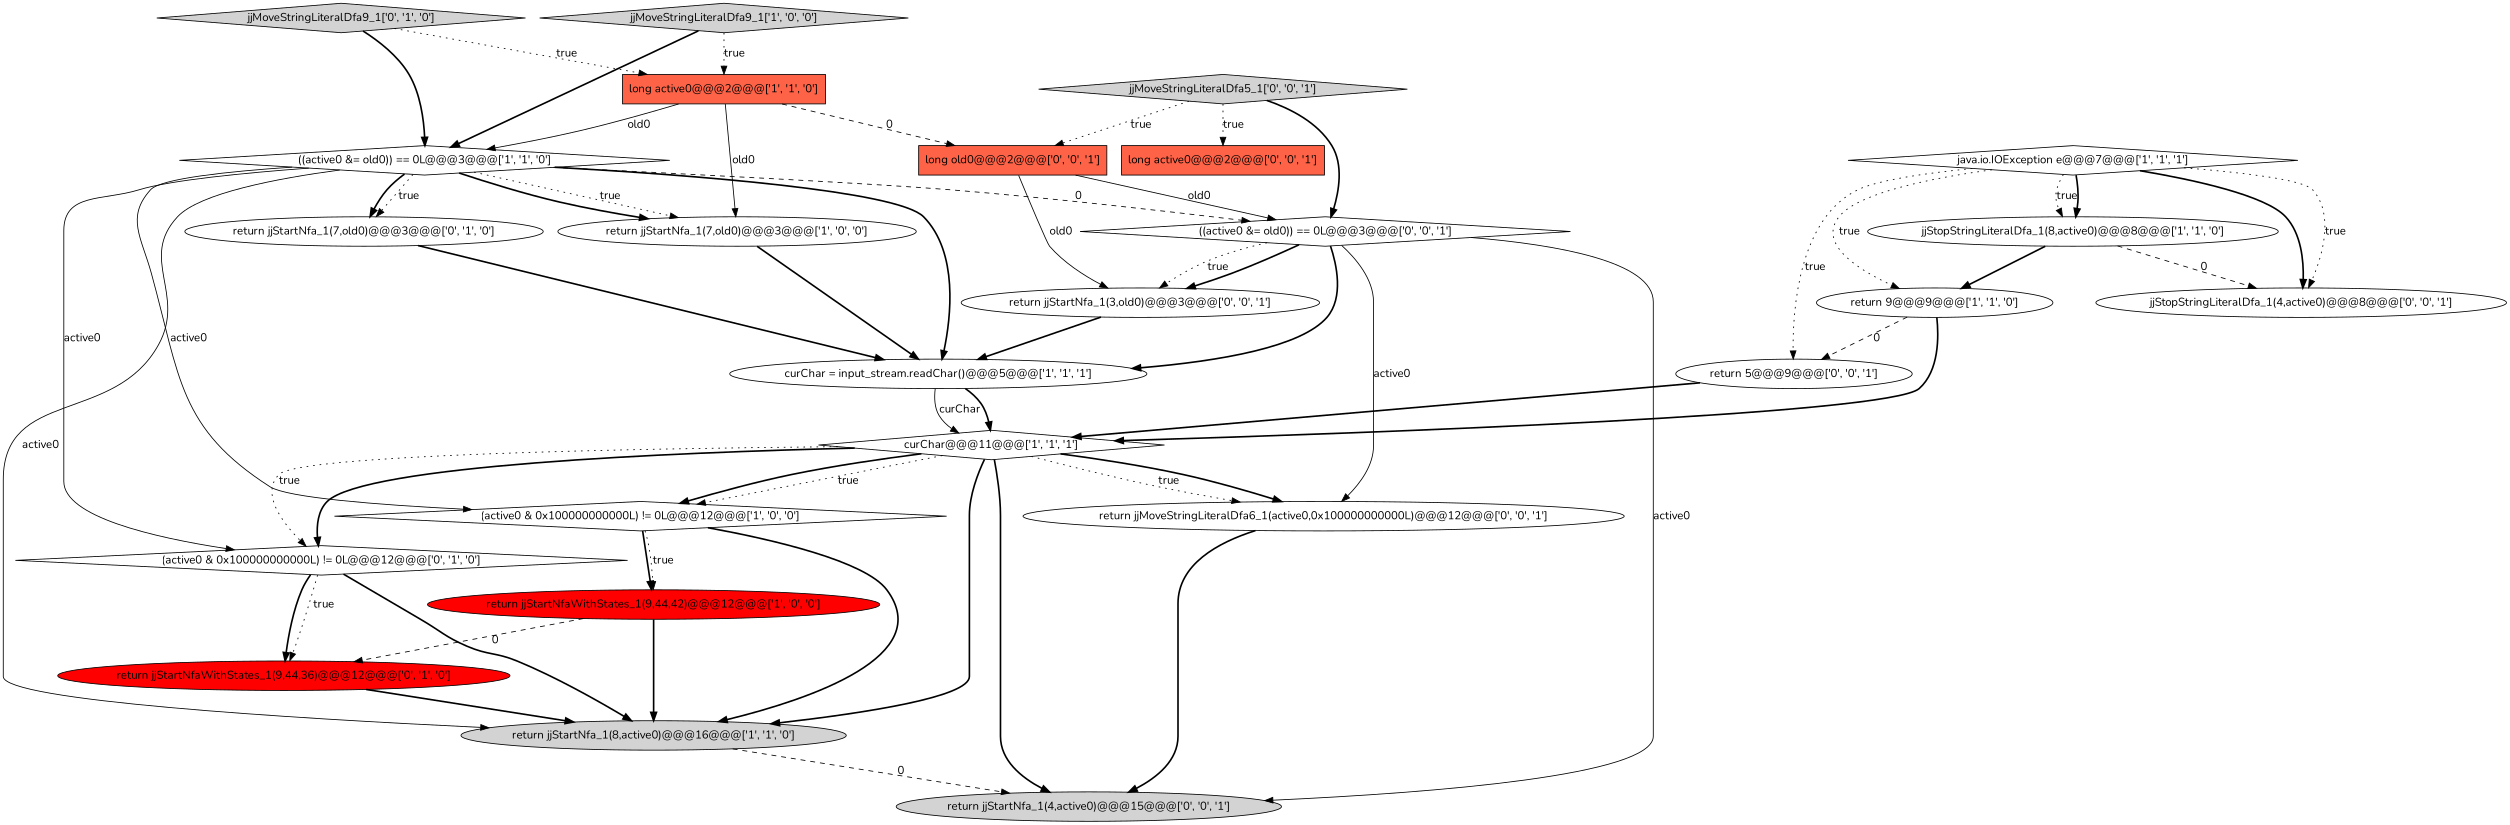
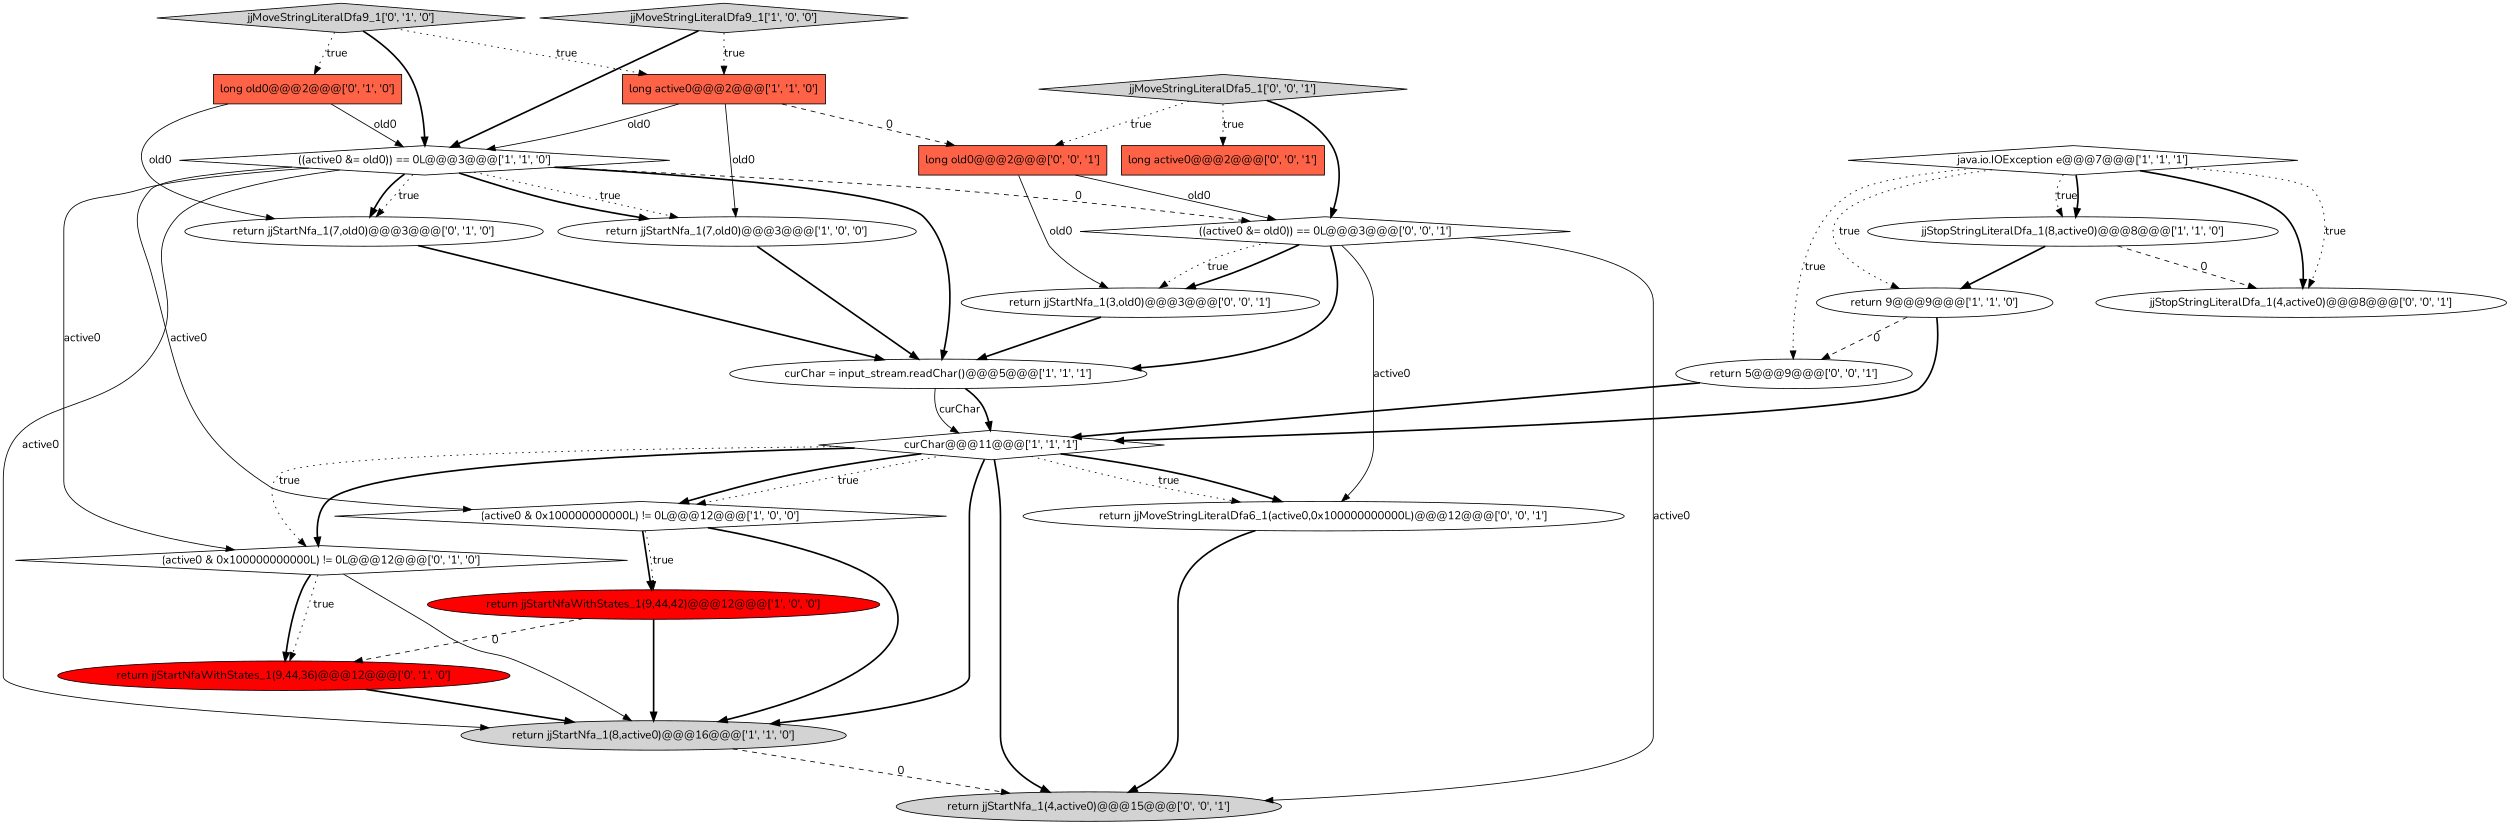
node "long old0@@@2@@@['0', '1', '0']": added
edge "(active0 & 0x100000000000L) != 0L@@@12@@@['0', '1', '0']" -> "return jjStartNfa_1(8,active0)@@@16@@@['1', '1', '0']": style bold -> solid
